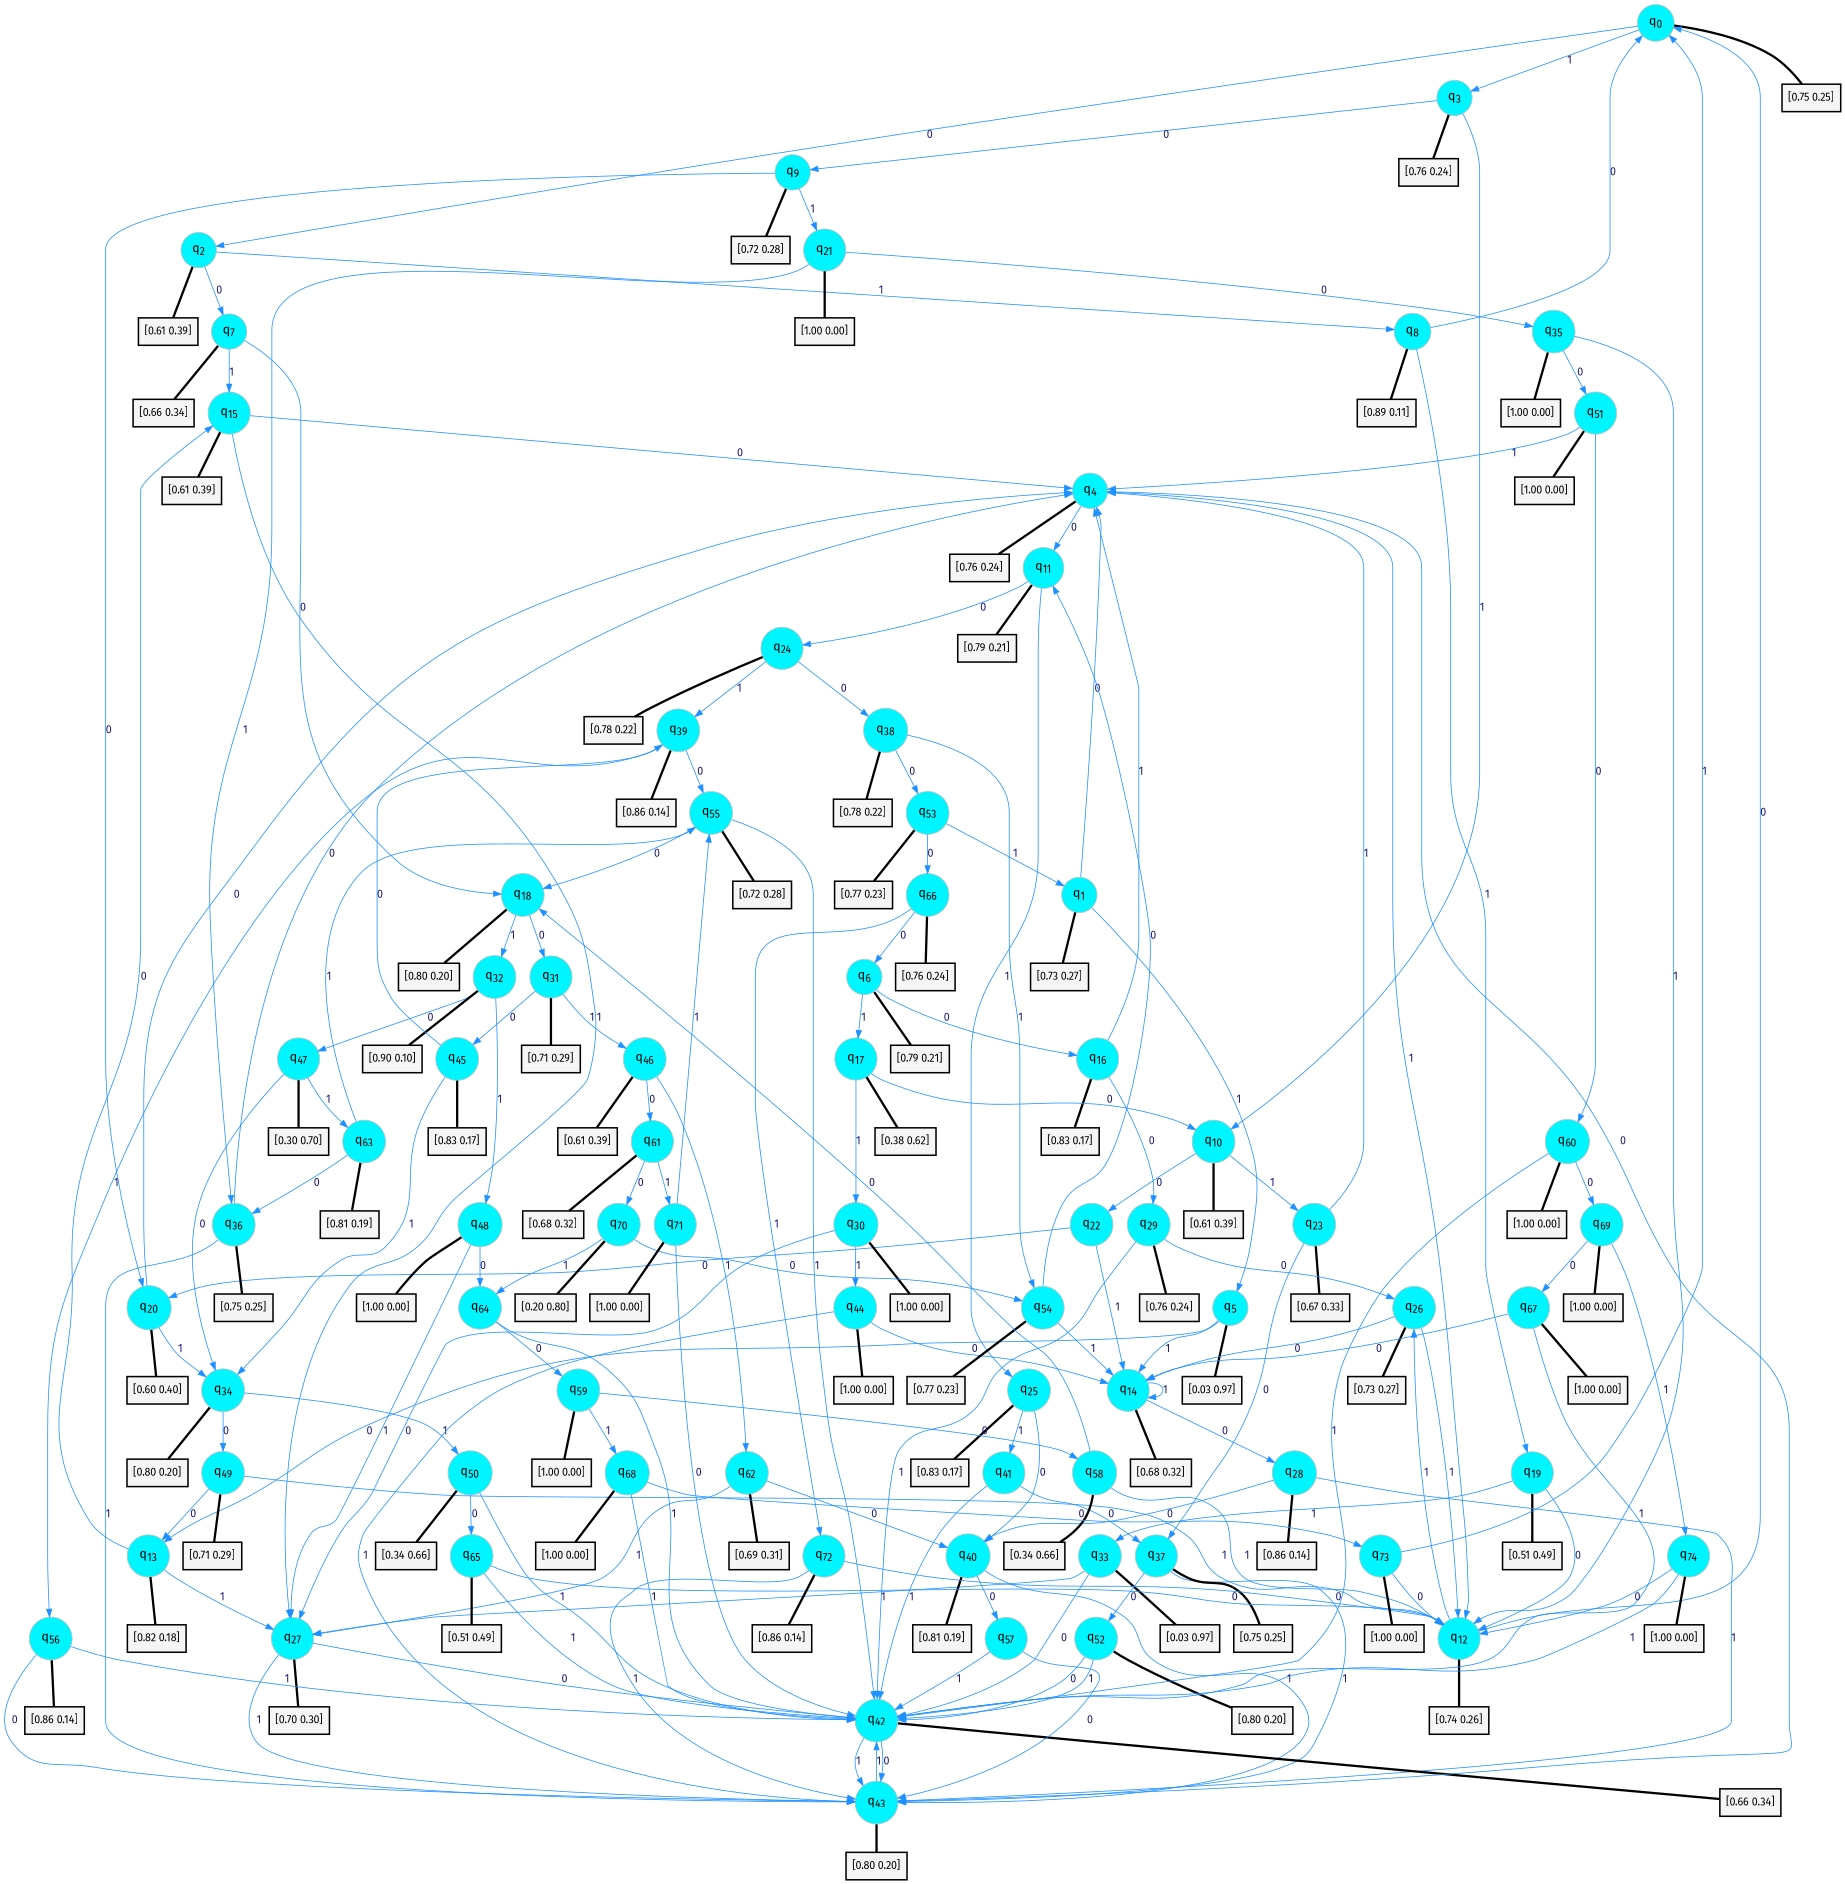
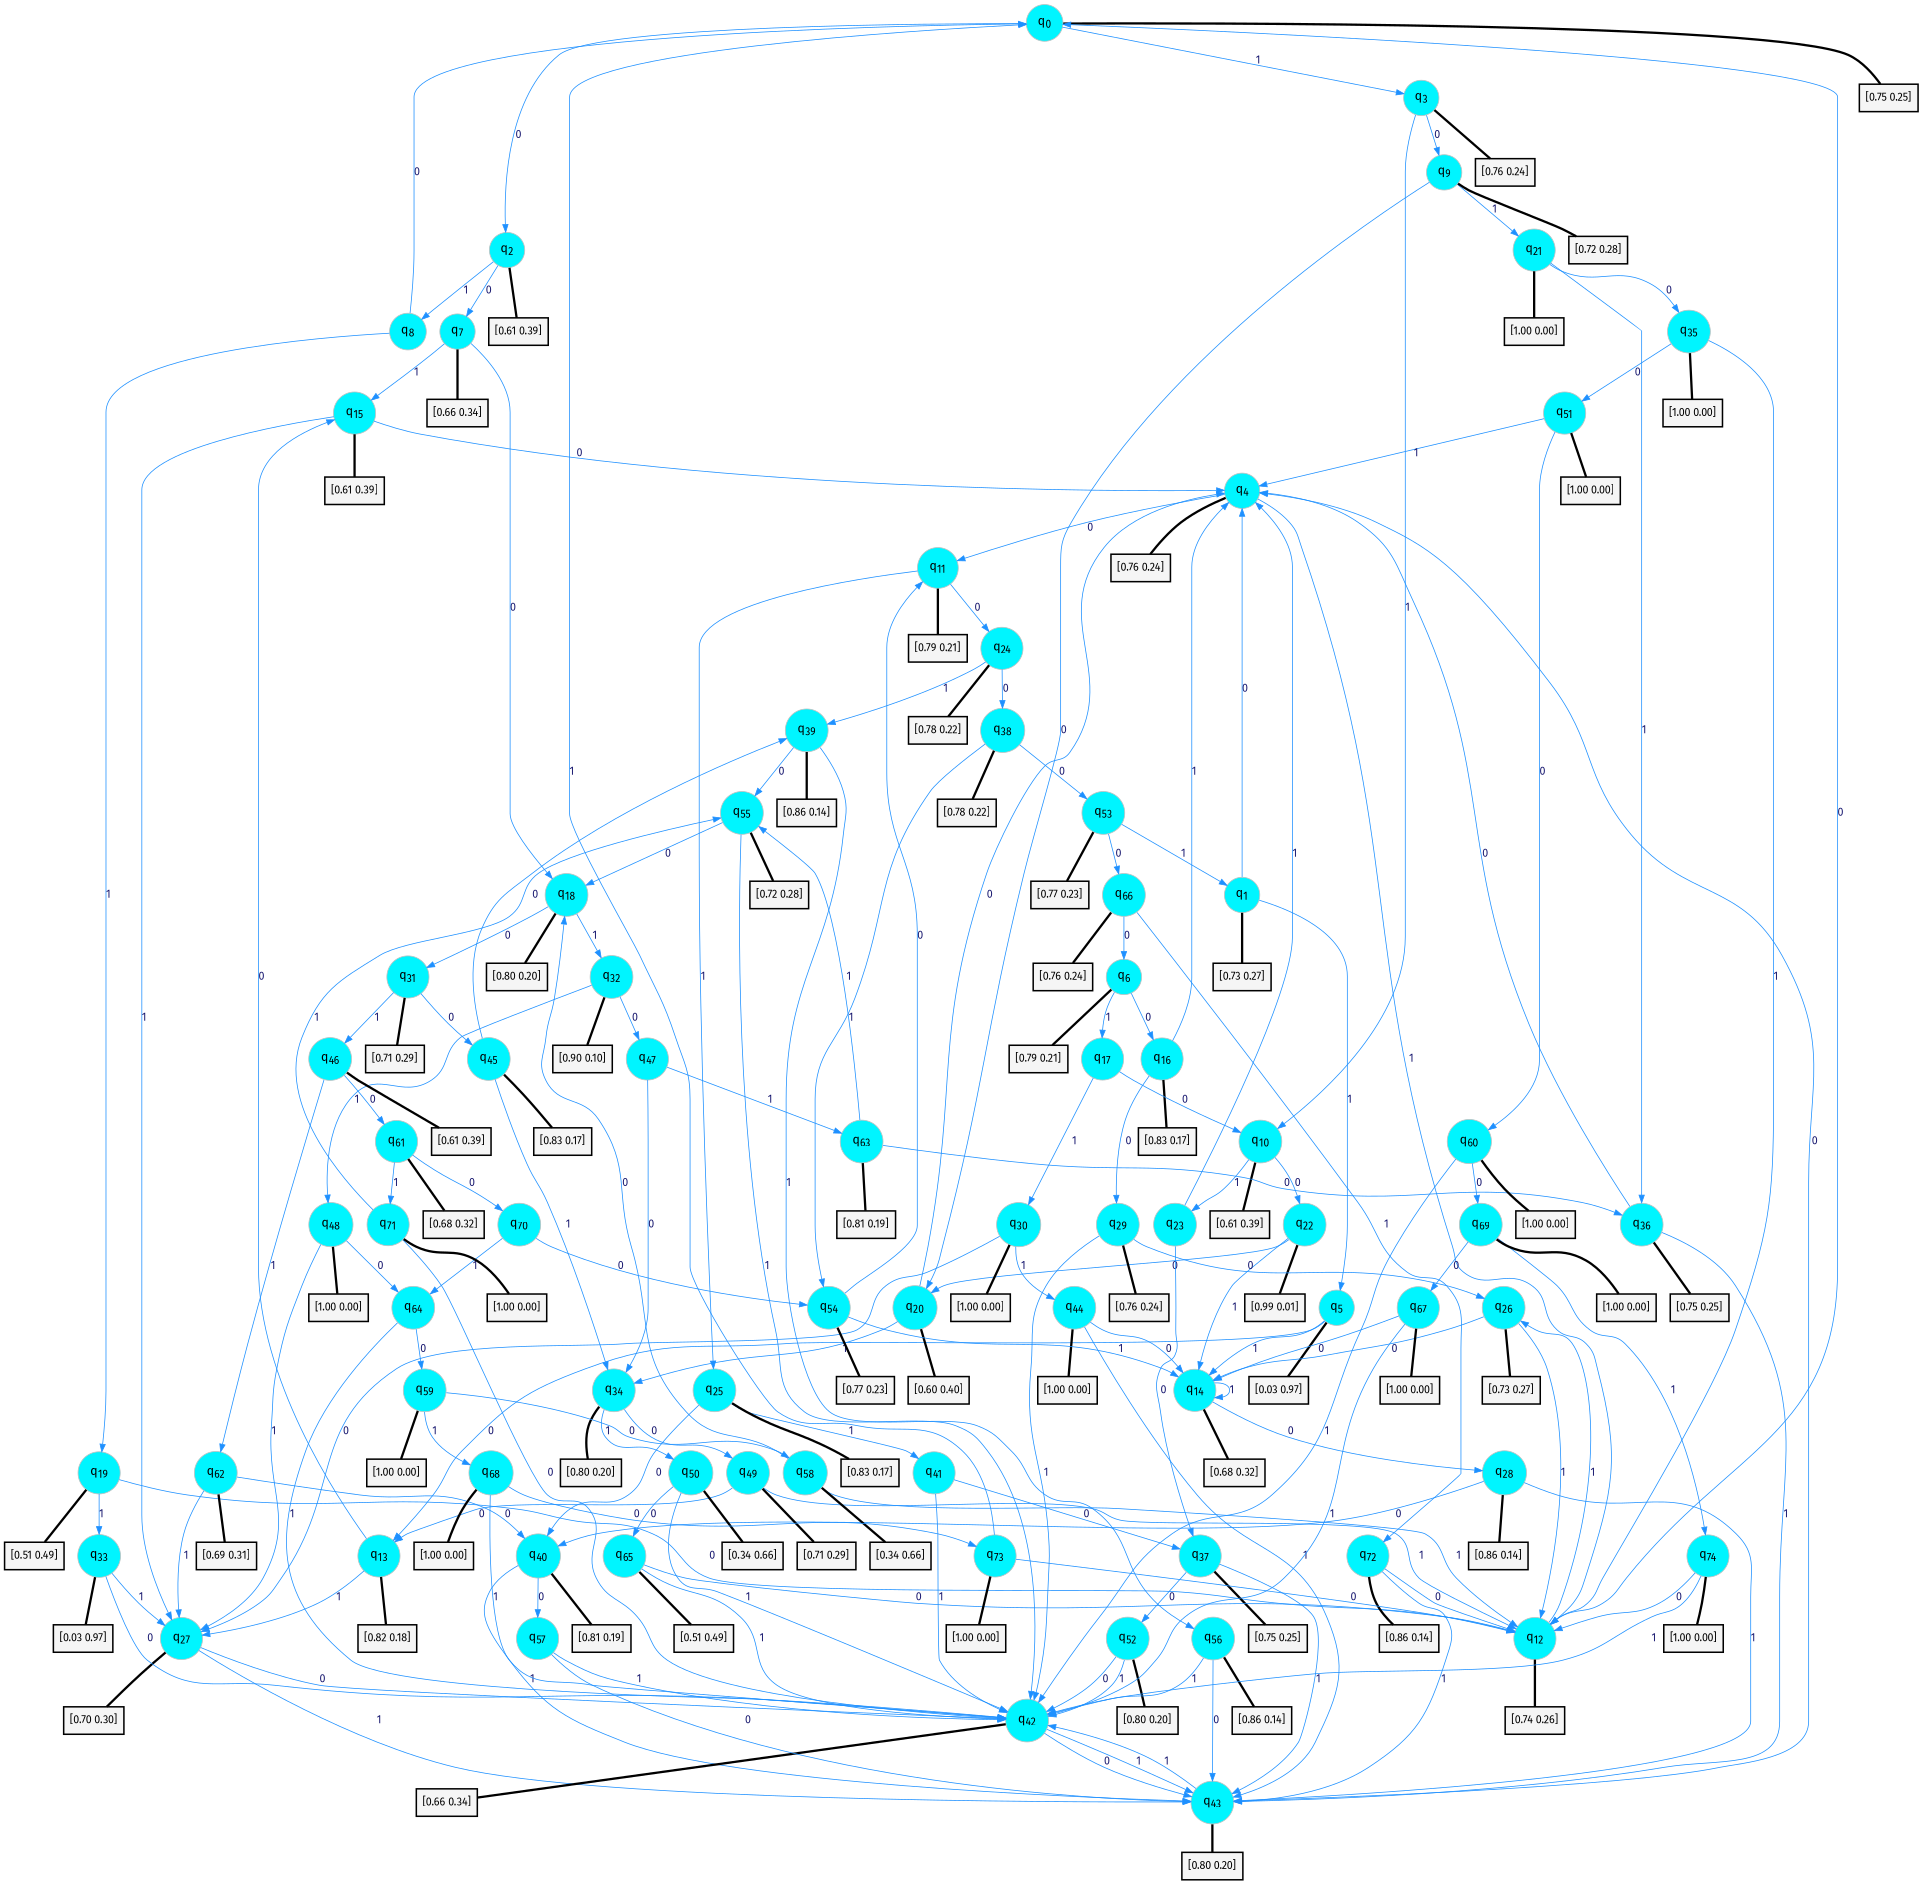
node "[0.89 0.11]": removed
node "[0.30 0.70]": removed
node "[0.38 0.62]": removed
node "[0.20 0.80]": removed
node "[0.99 0.01]": added
node "[0.67 0.33]": removed
